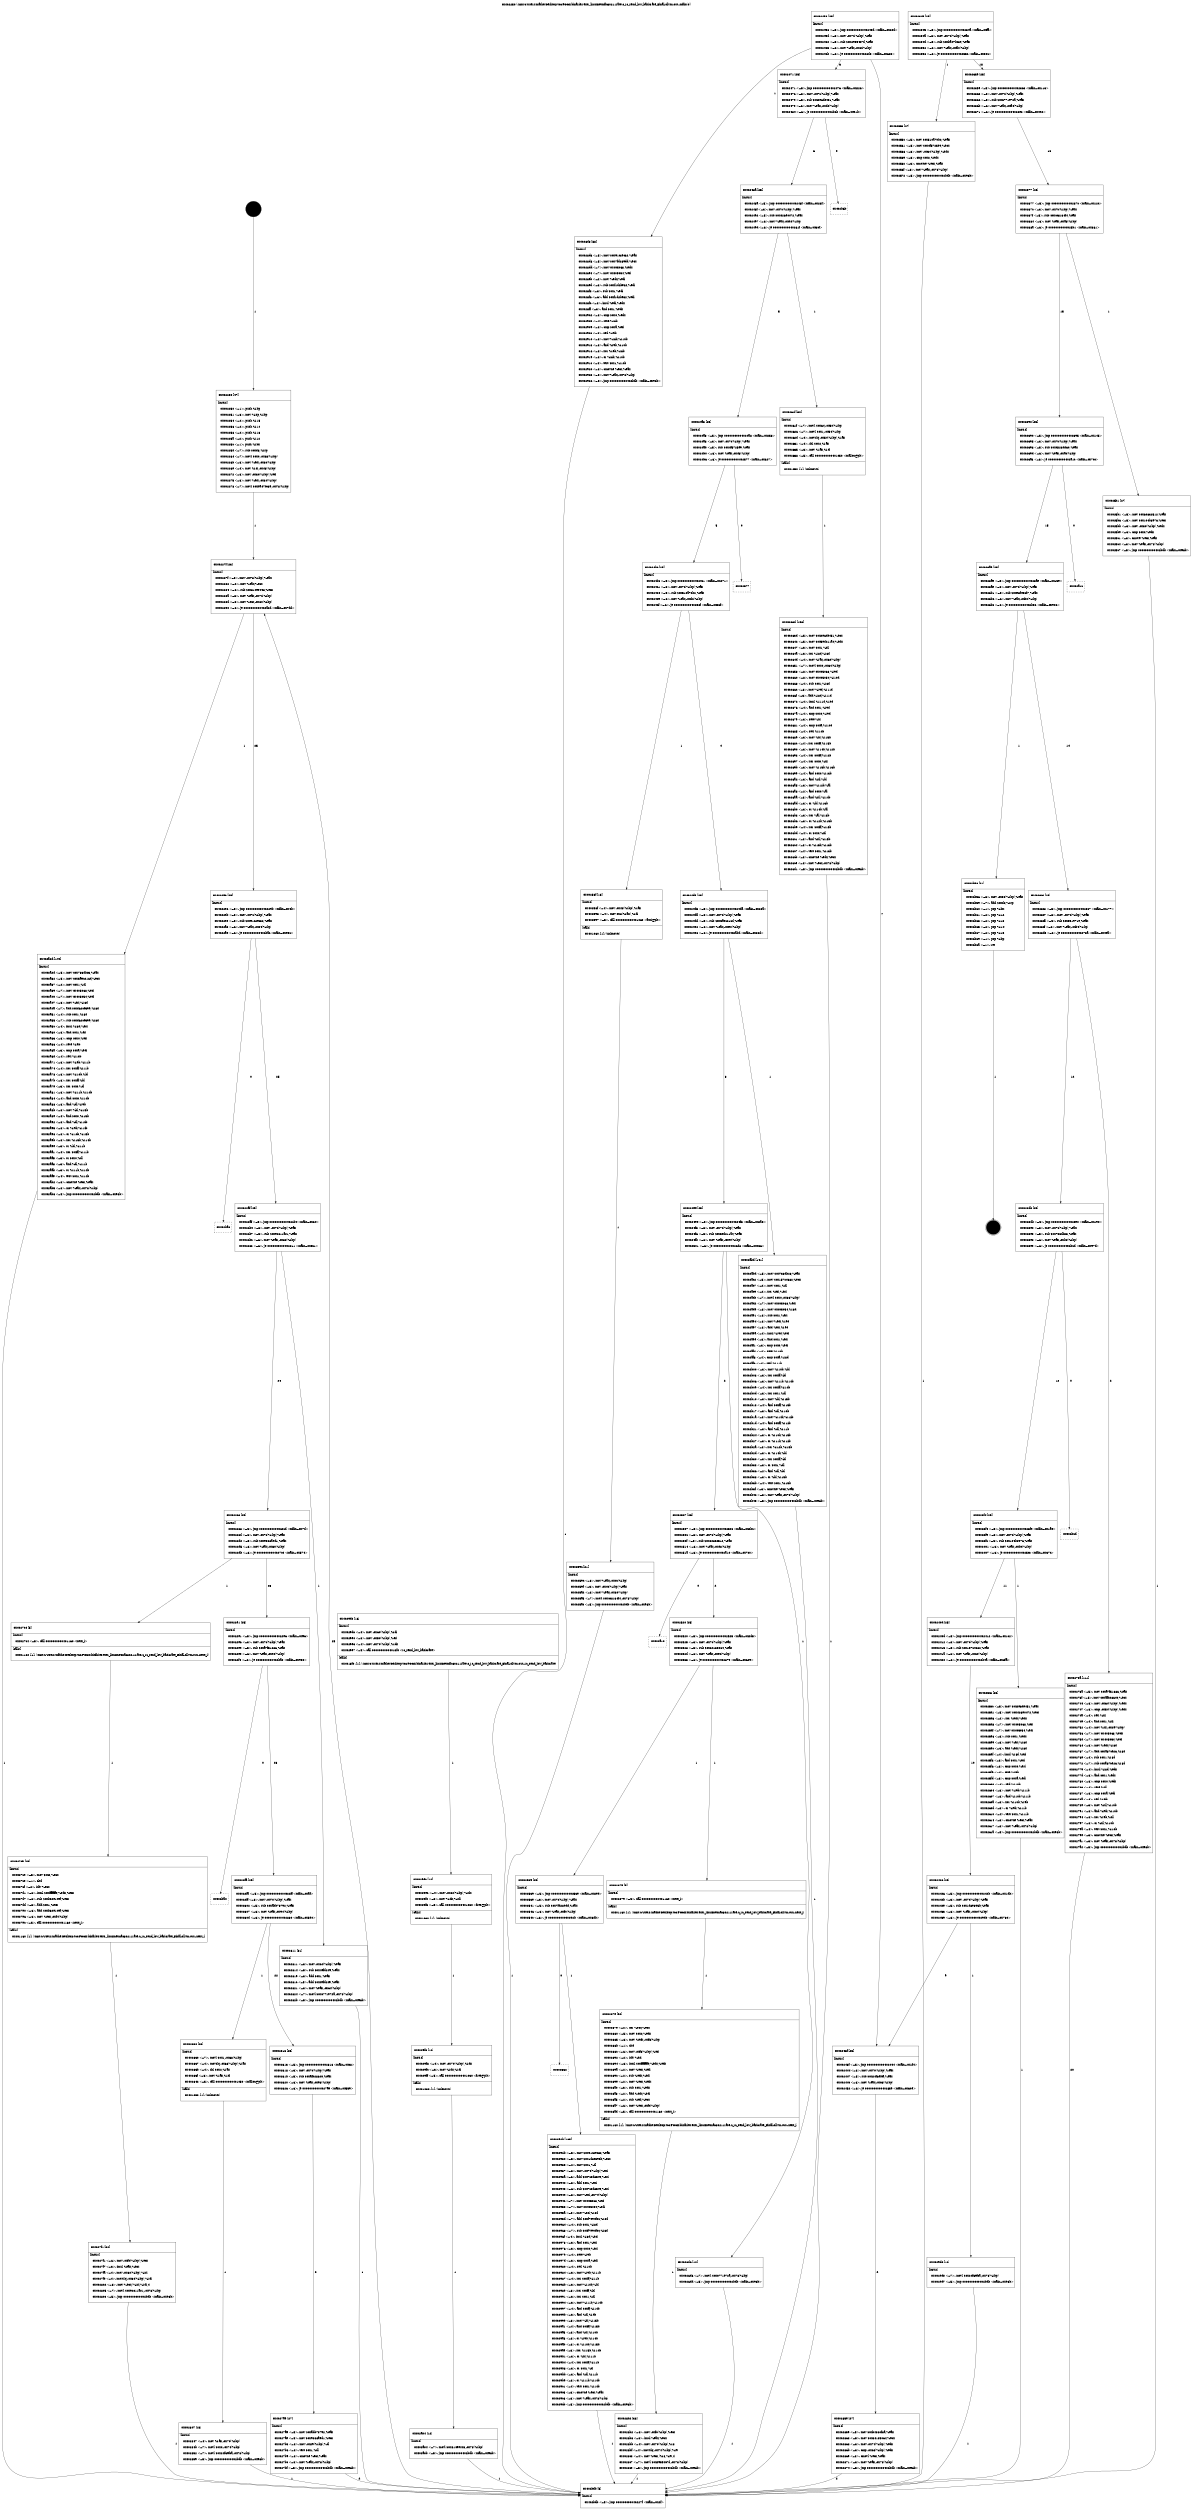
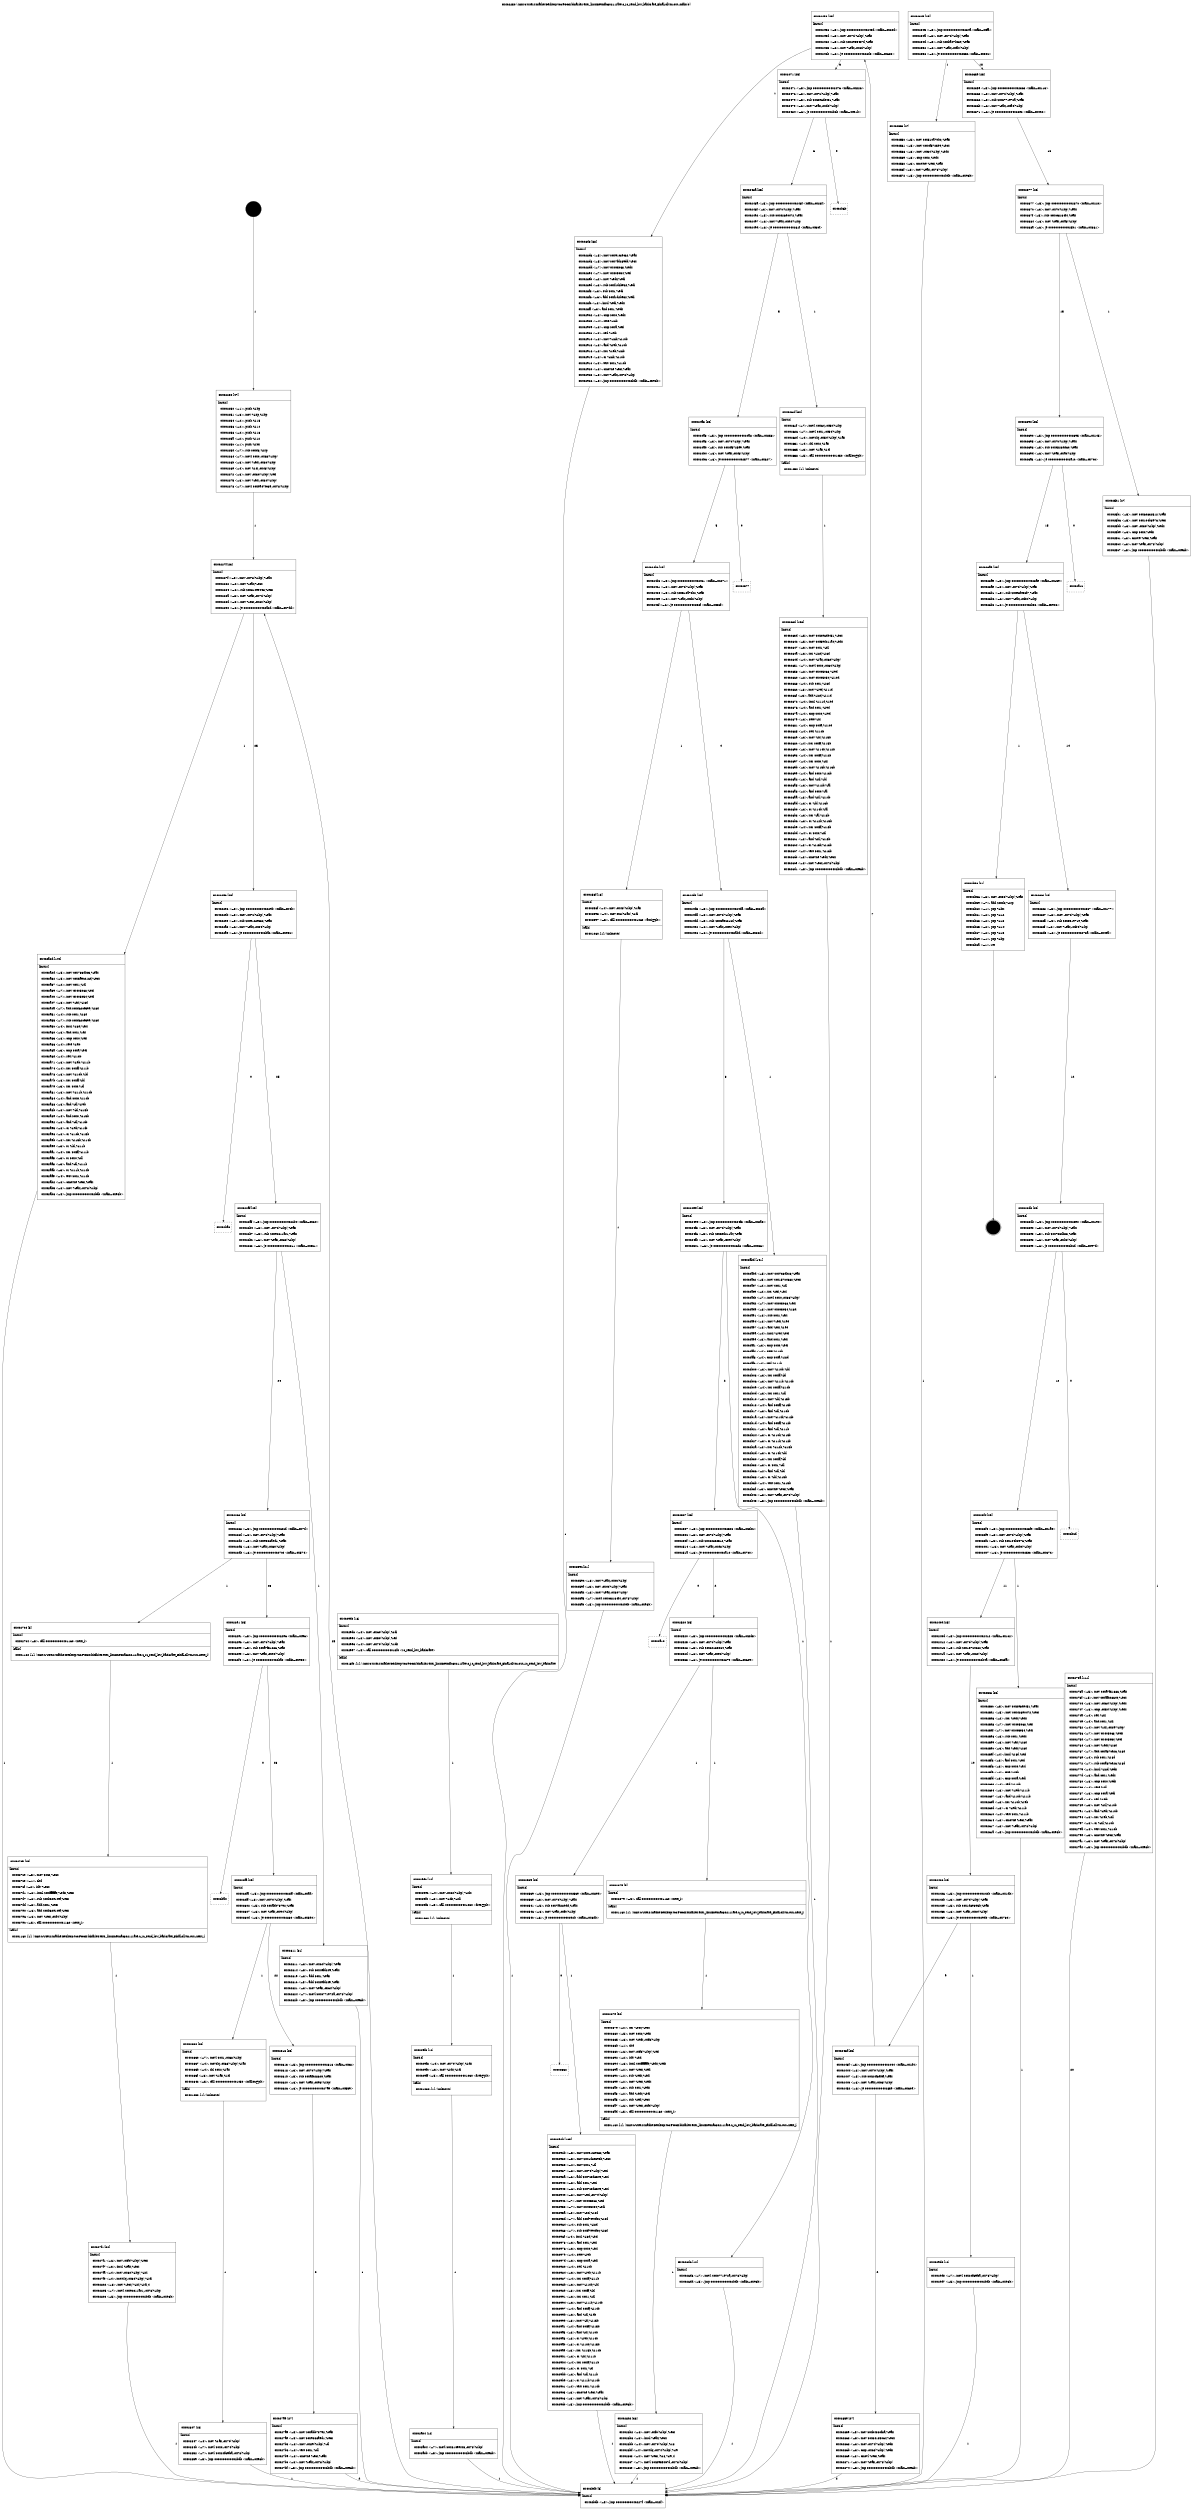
edge "0x402458 [25]" -> "0x40243f [25]": reversed
edge "0x4023c2 [25]" -> "0x40273a [111]": removed, label "2"
